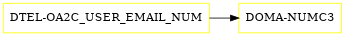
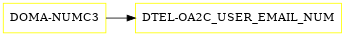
edge "DTEL-OA2C_USER_EMAIL_NUM" -> "DOMA-NUMC3": reversed
